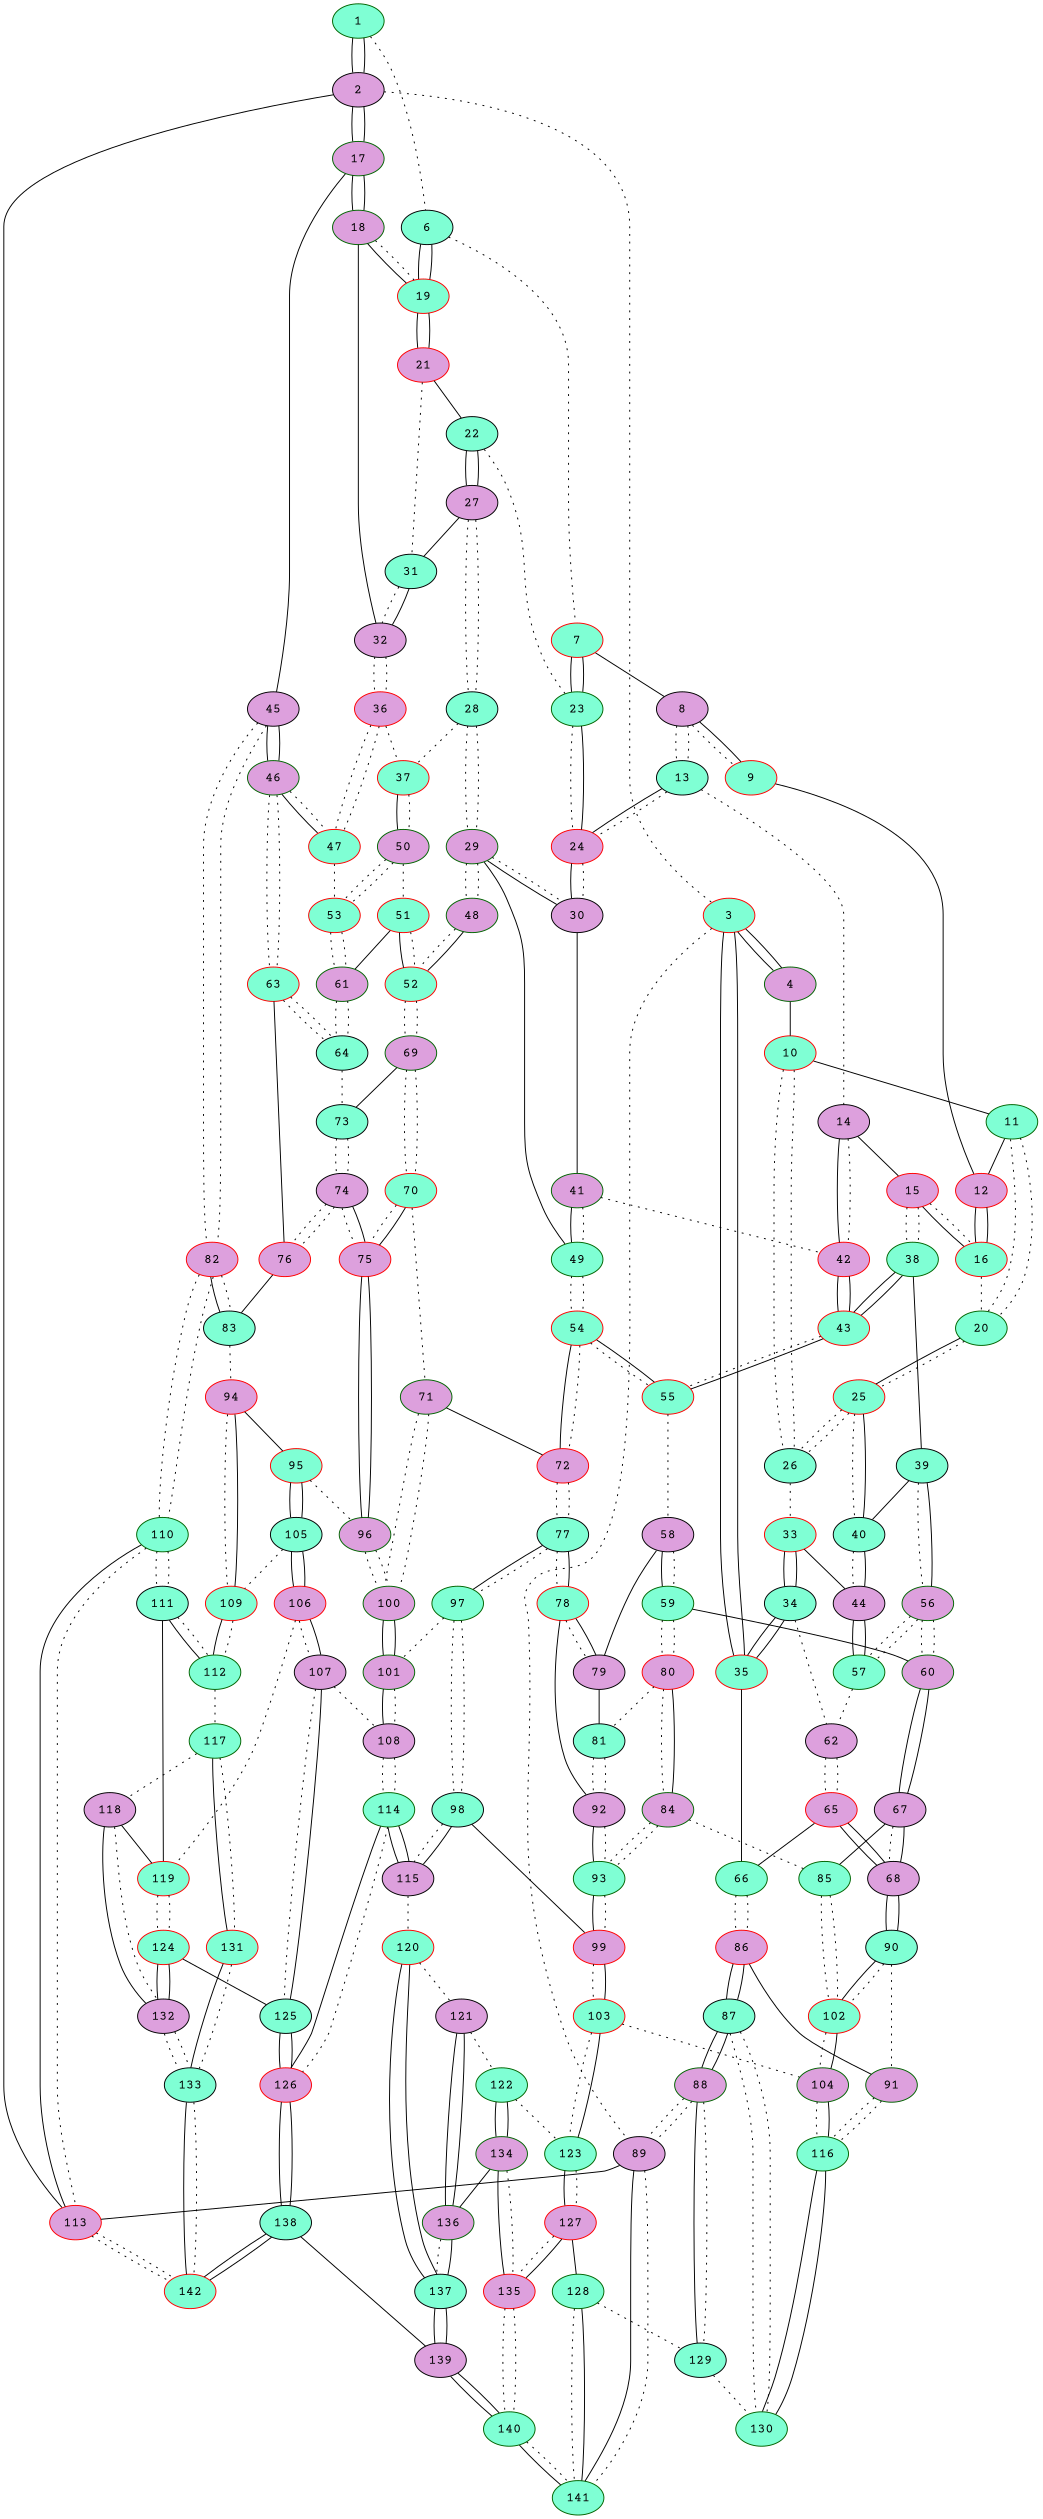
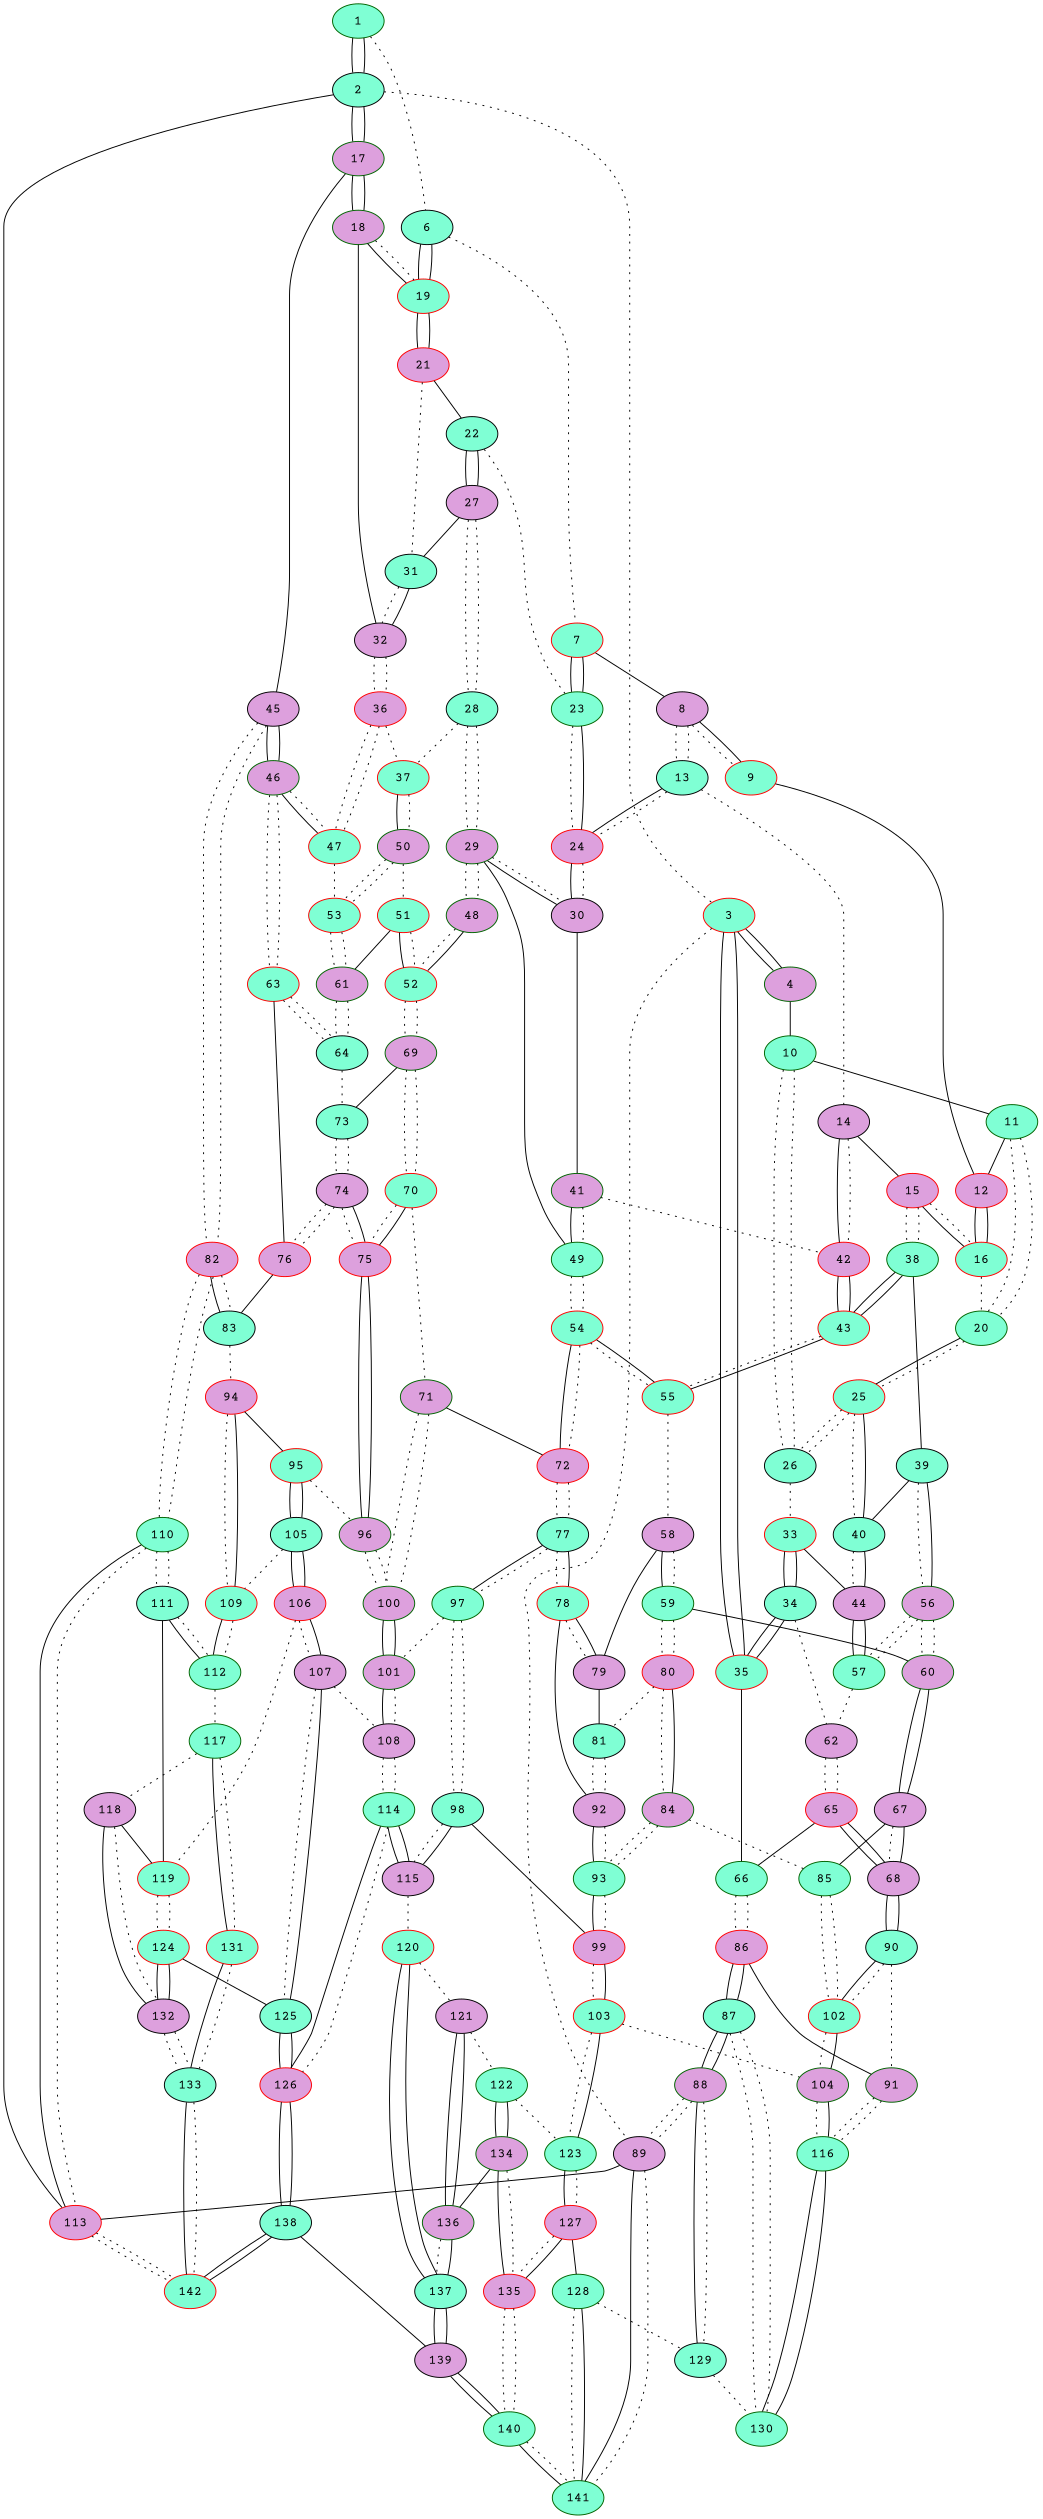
node "2": fillcolor plum -> aquamarine
node "10": color red -> darkgreen
